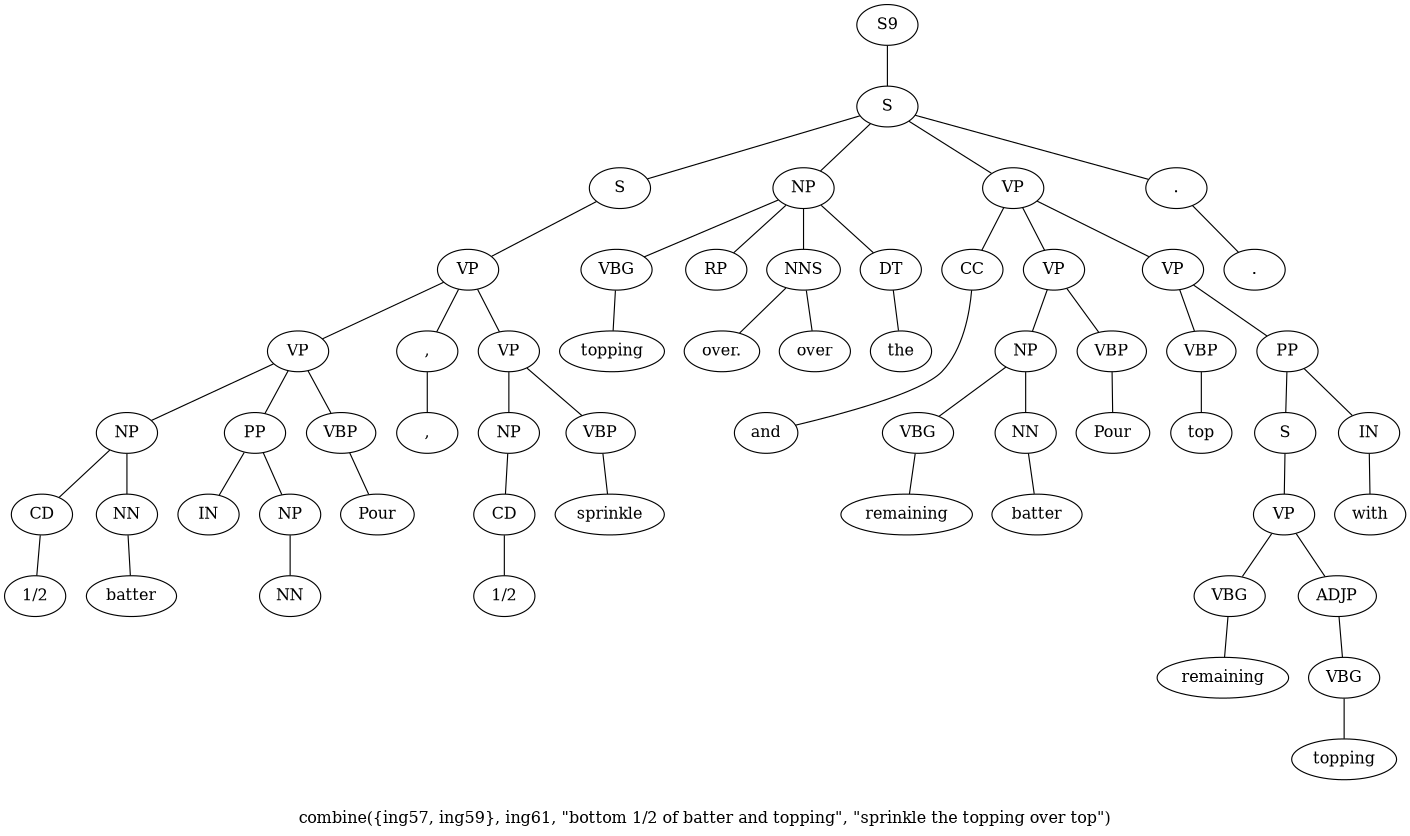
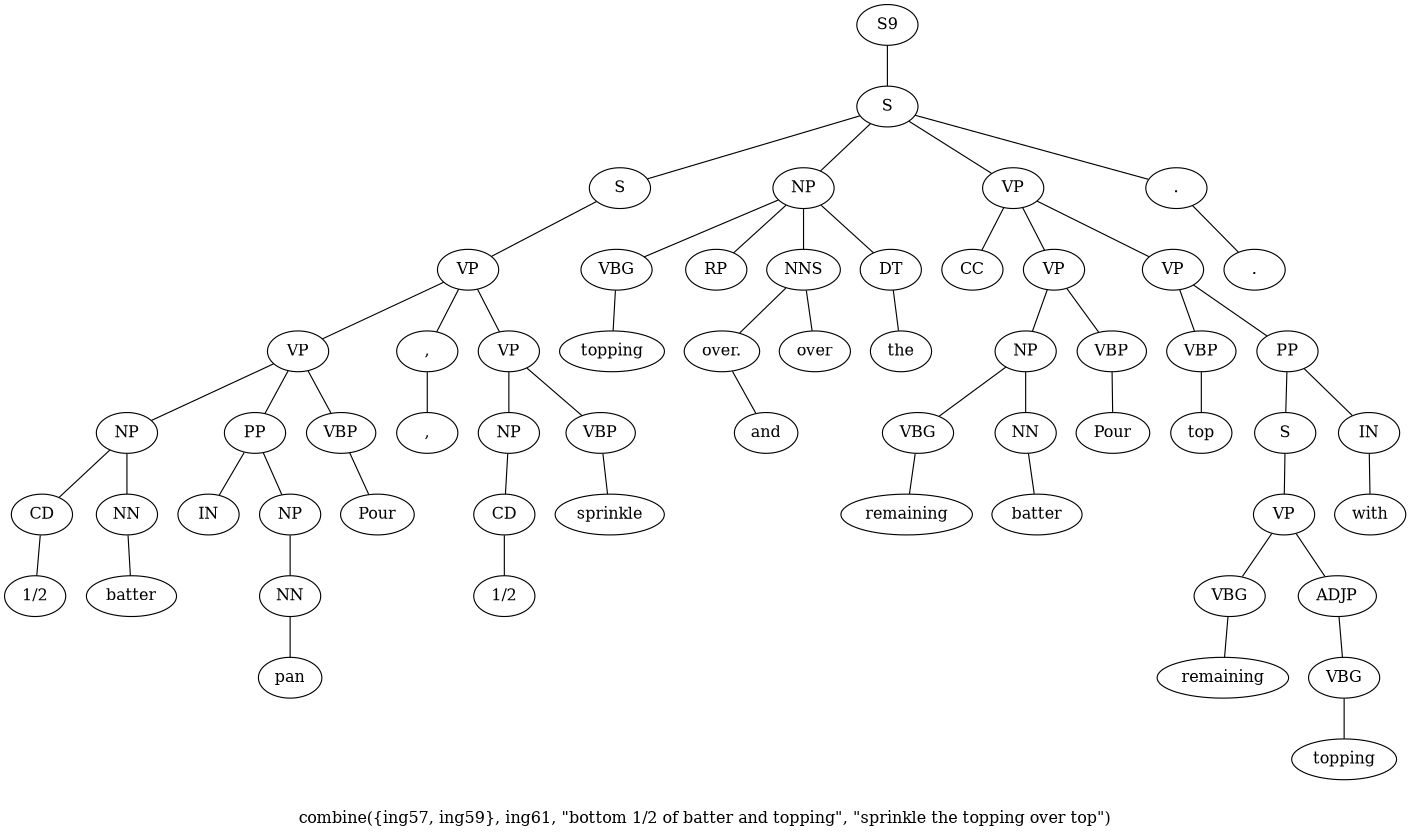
edge "CC" -- "and": now "over." -- "and"
node "pan": added
